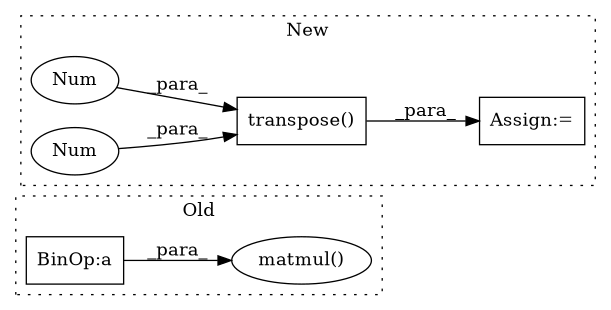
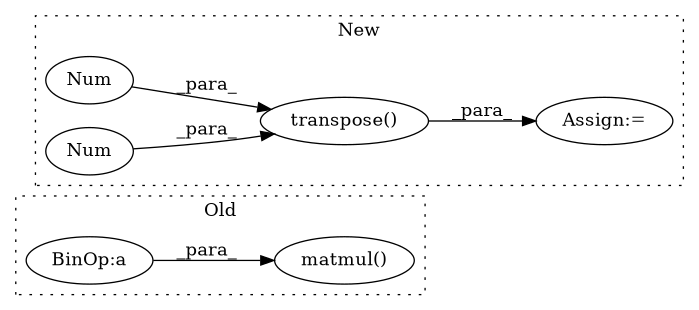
node "transpose()": shape box -> ellipse
node "Assign:=": shape box -> ellipse
node "BinOp:a": shape box -> ellipse
